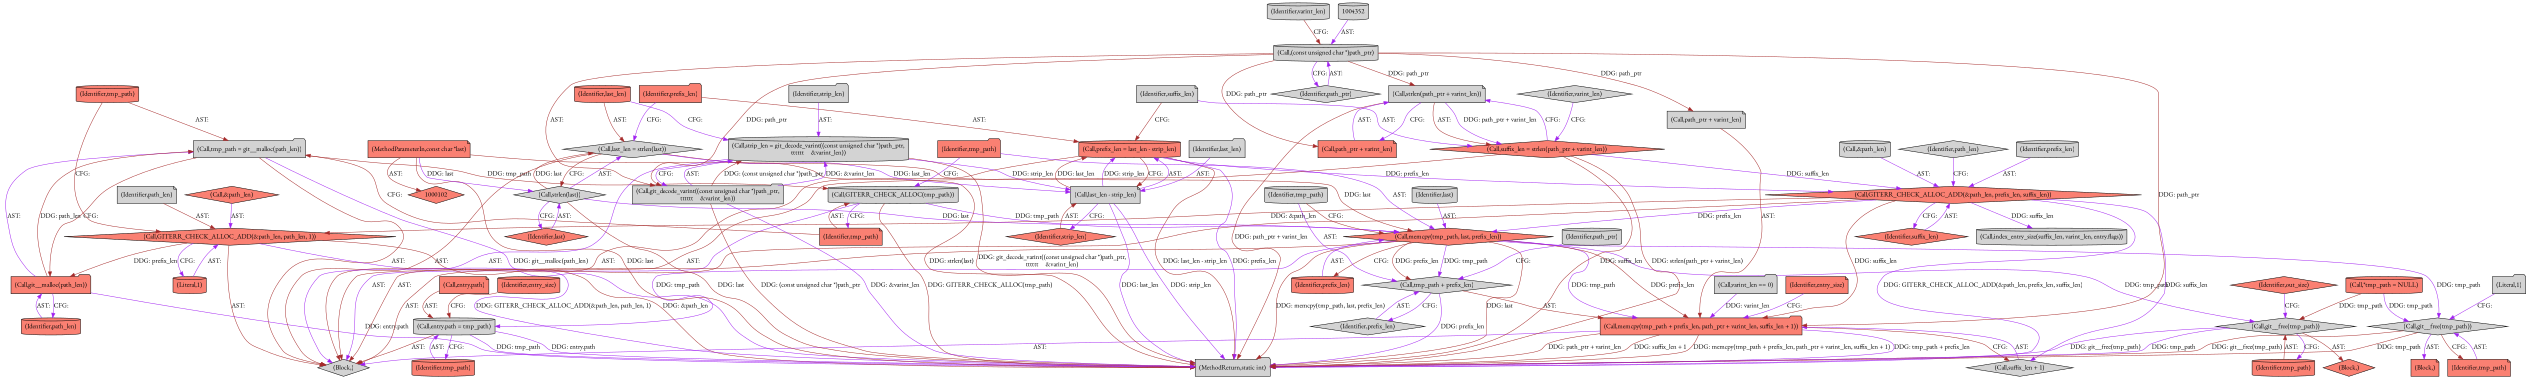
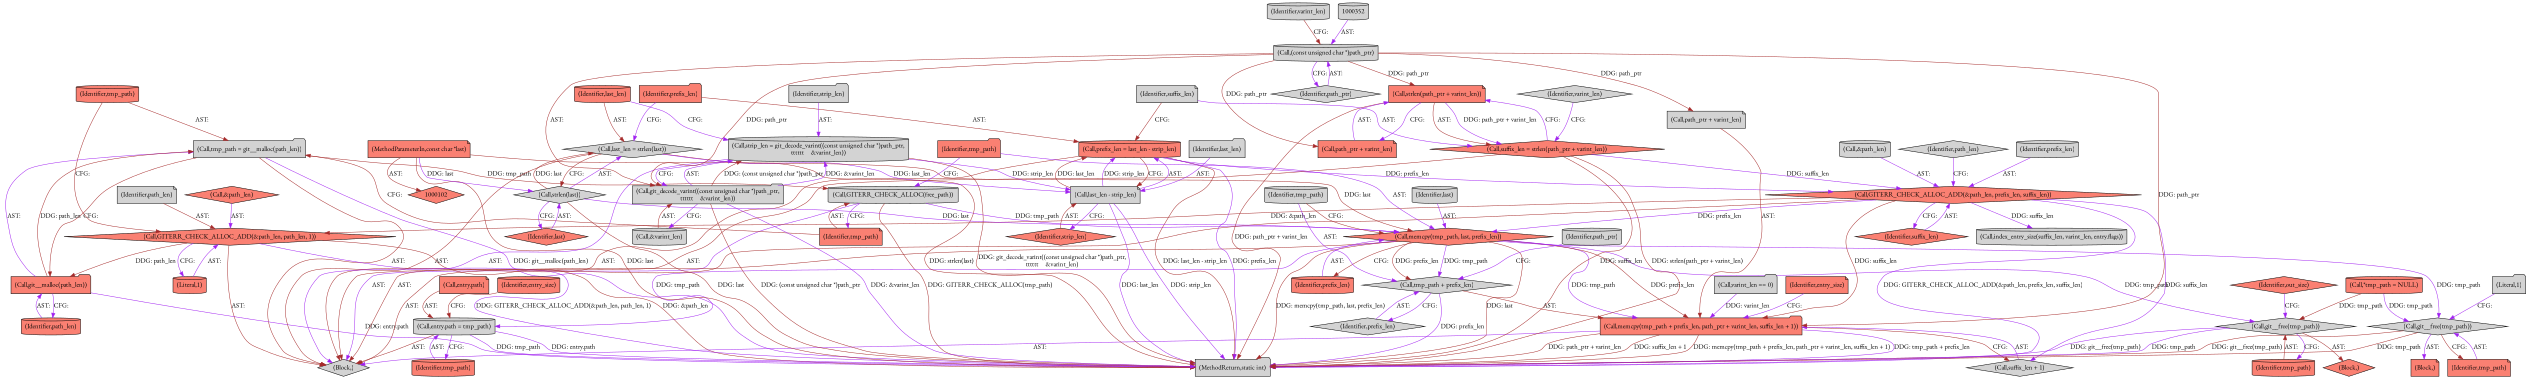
node "1004352": label "1004352" -> "1000352"
node "(Call,strlen(path_ptr + varint_len))": fillcolor lightgrey -> salmon
node "(Call,GITERR_CHECK_ALLOC(tmp_path))": label "(Call,GITERR_CHECK_ALLOC(tmp_path))" -> "(Call,GITERR_CHECK_ALLOC(free_path))"
node "(Call,&varint_len)": added
edge "(Call,GITERR_CHECK_ALLOC_ADD(&path_len, path_len, 1))" -> "(Call,git__malloc(path_len))": label "DDG: prefix_len" -> "DDG: path_len"
